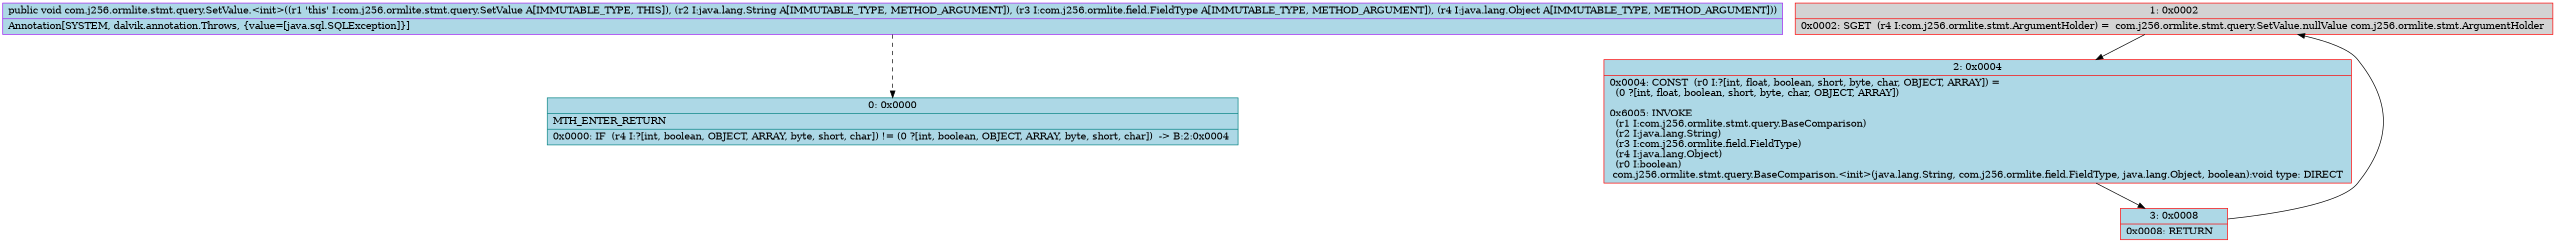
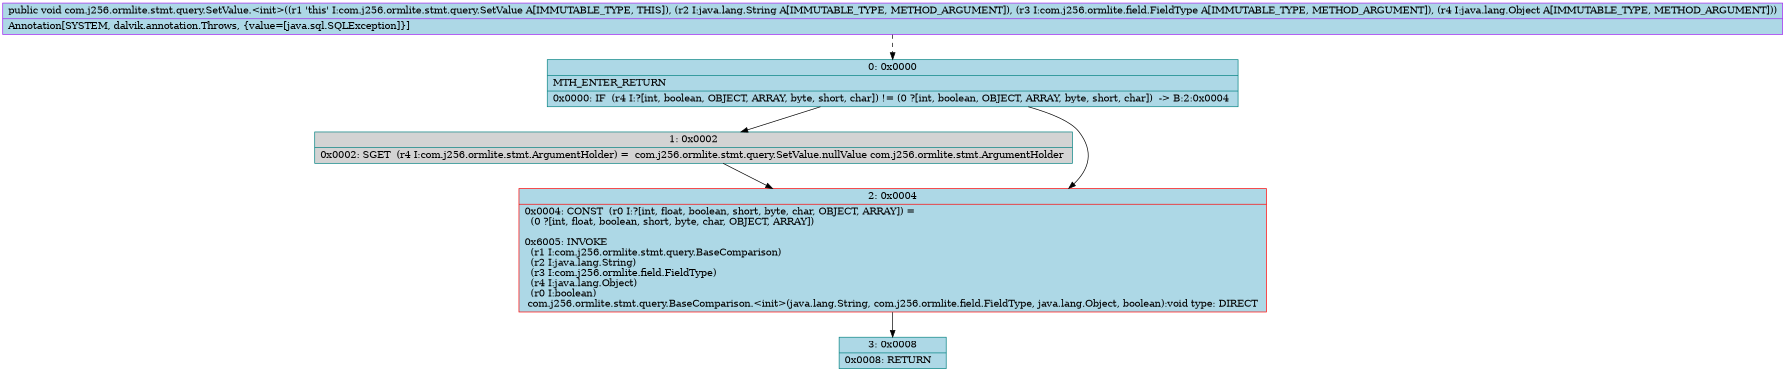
node "1: 0x0002": color red -> teal
edge "0: 0x0000" -> "2: 0x0004": added
edge "3: 0x0008" -> "1: 0x0002": now "0: 0x0000" -> "1: 0x0002"
node "3: 0x0008": color red -> teal
